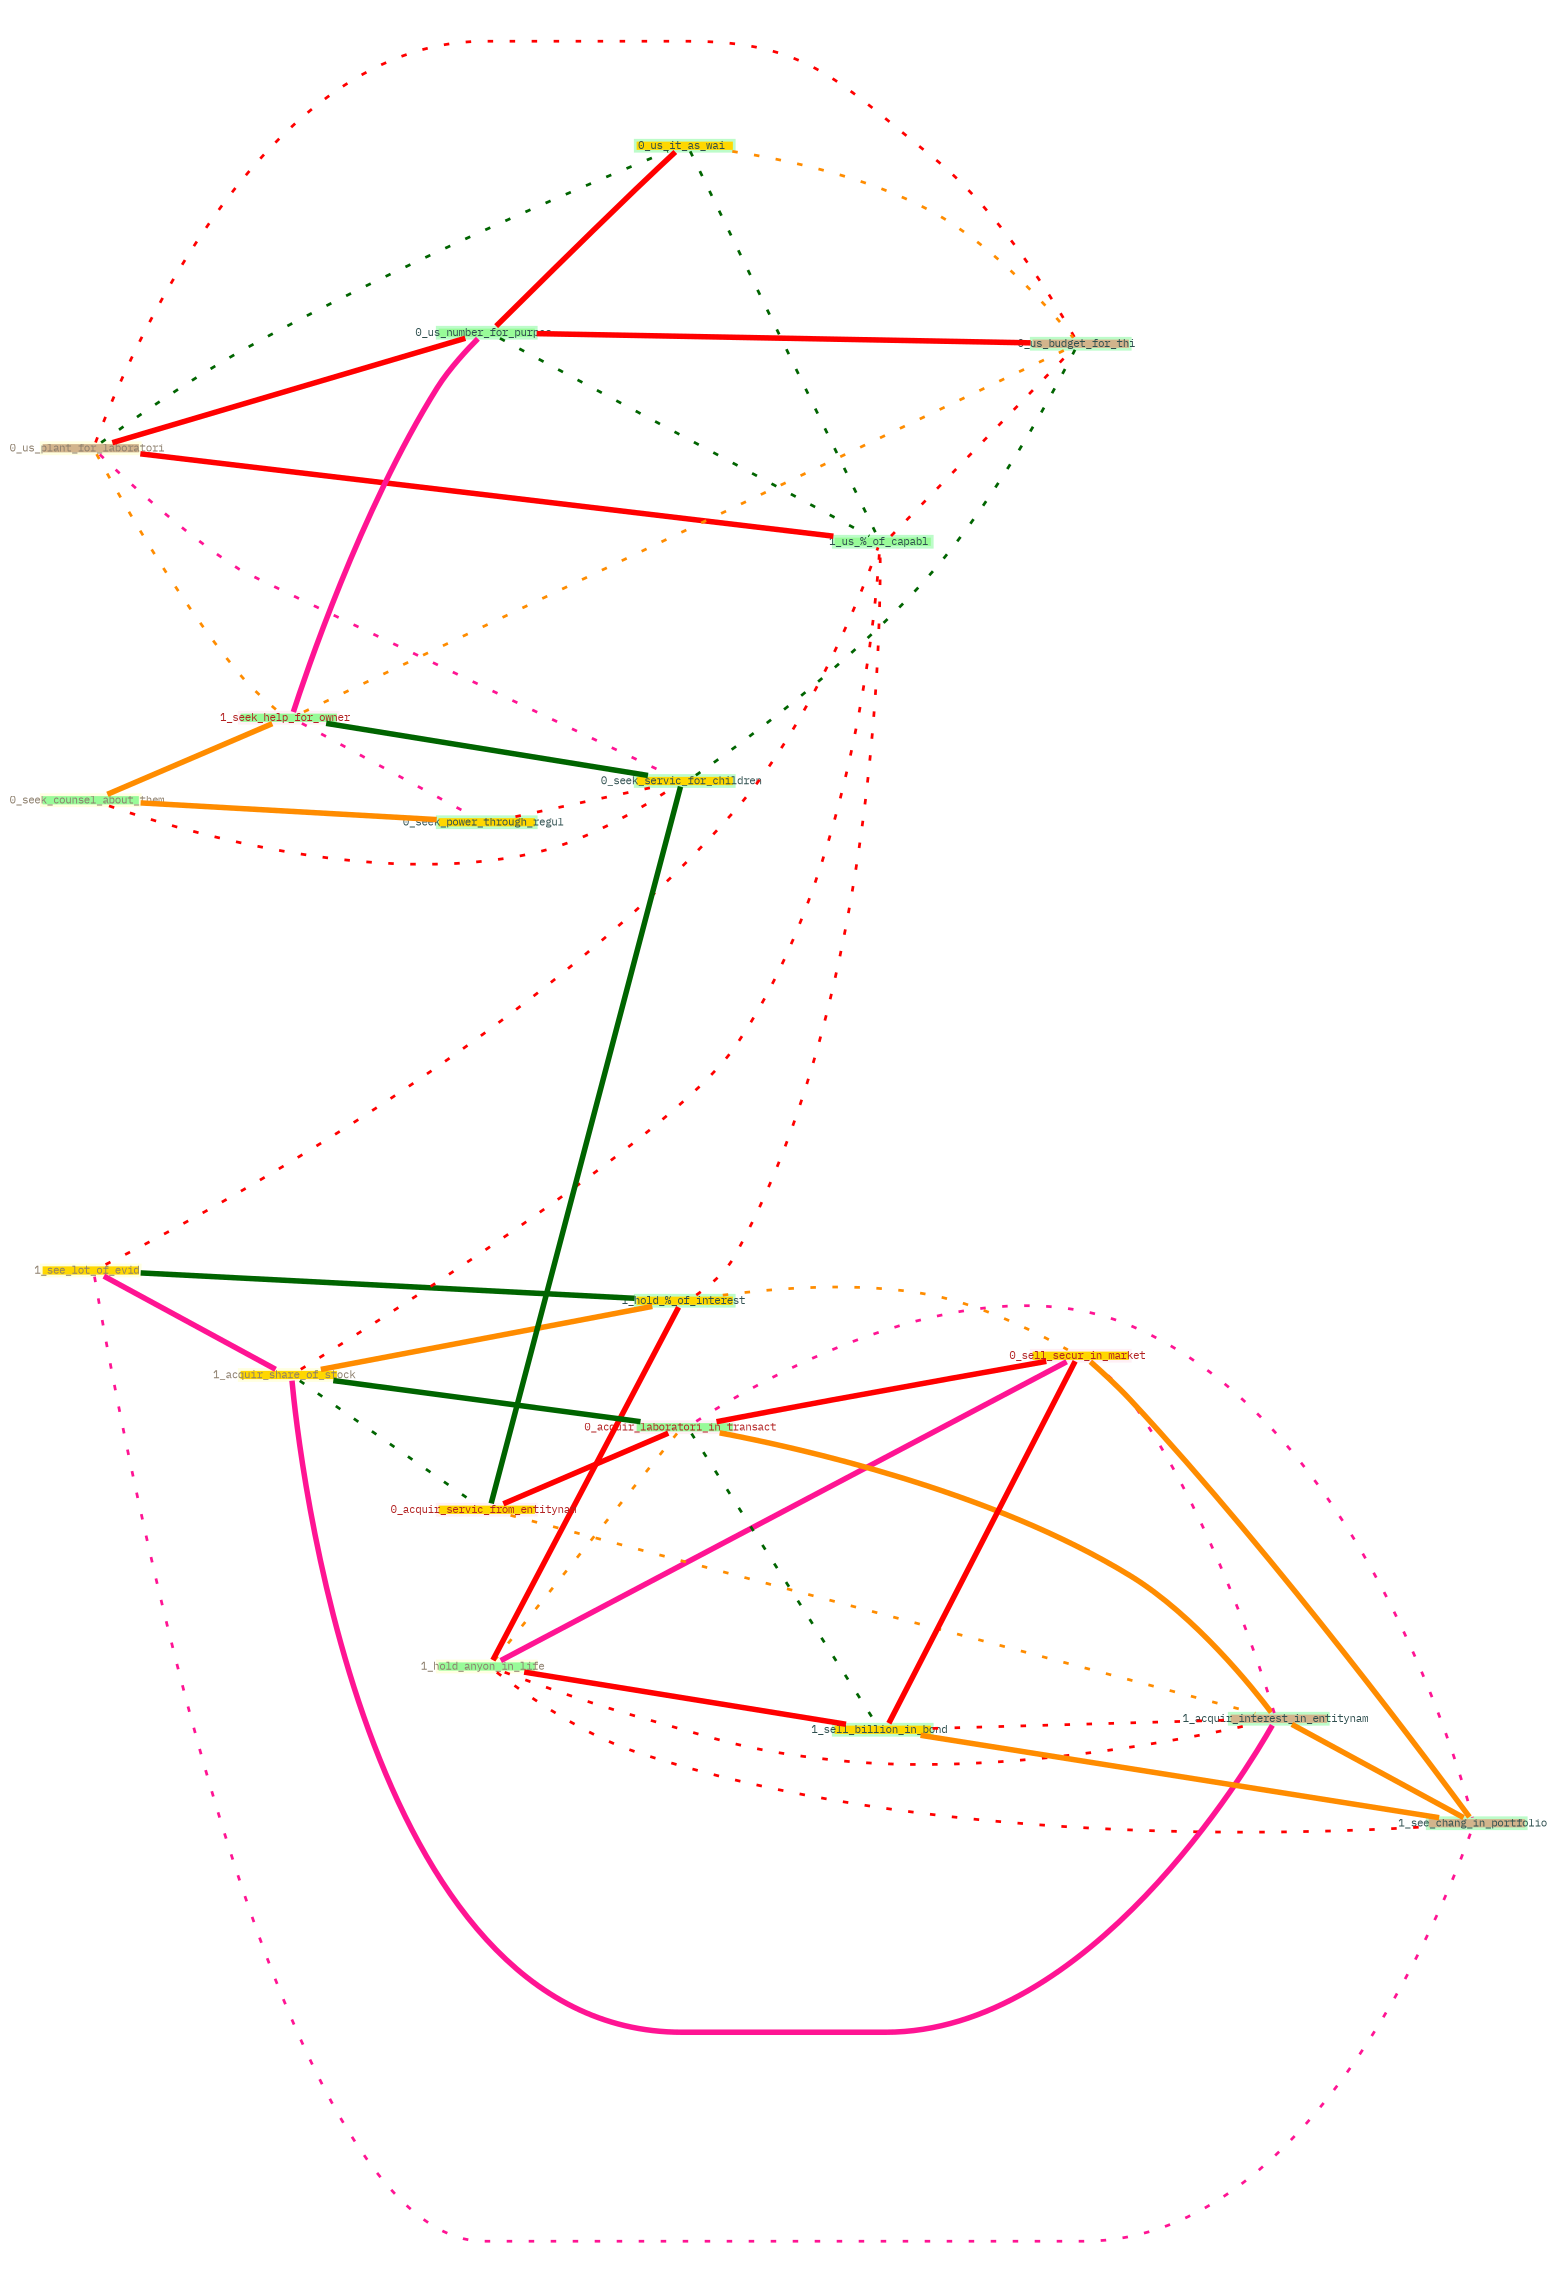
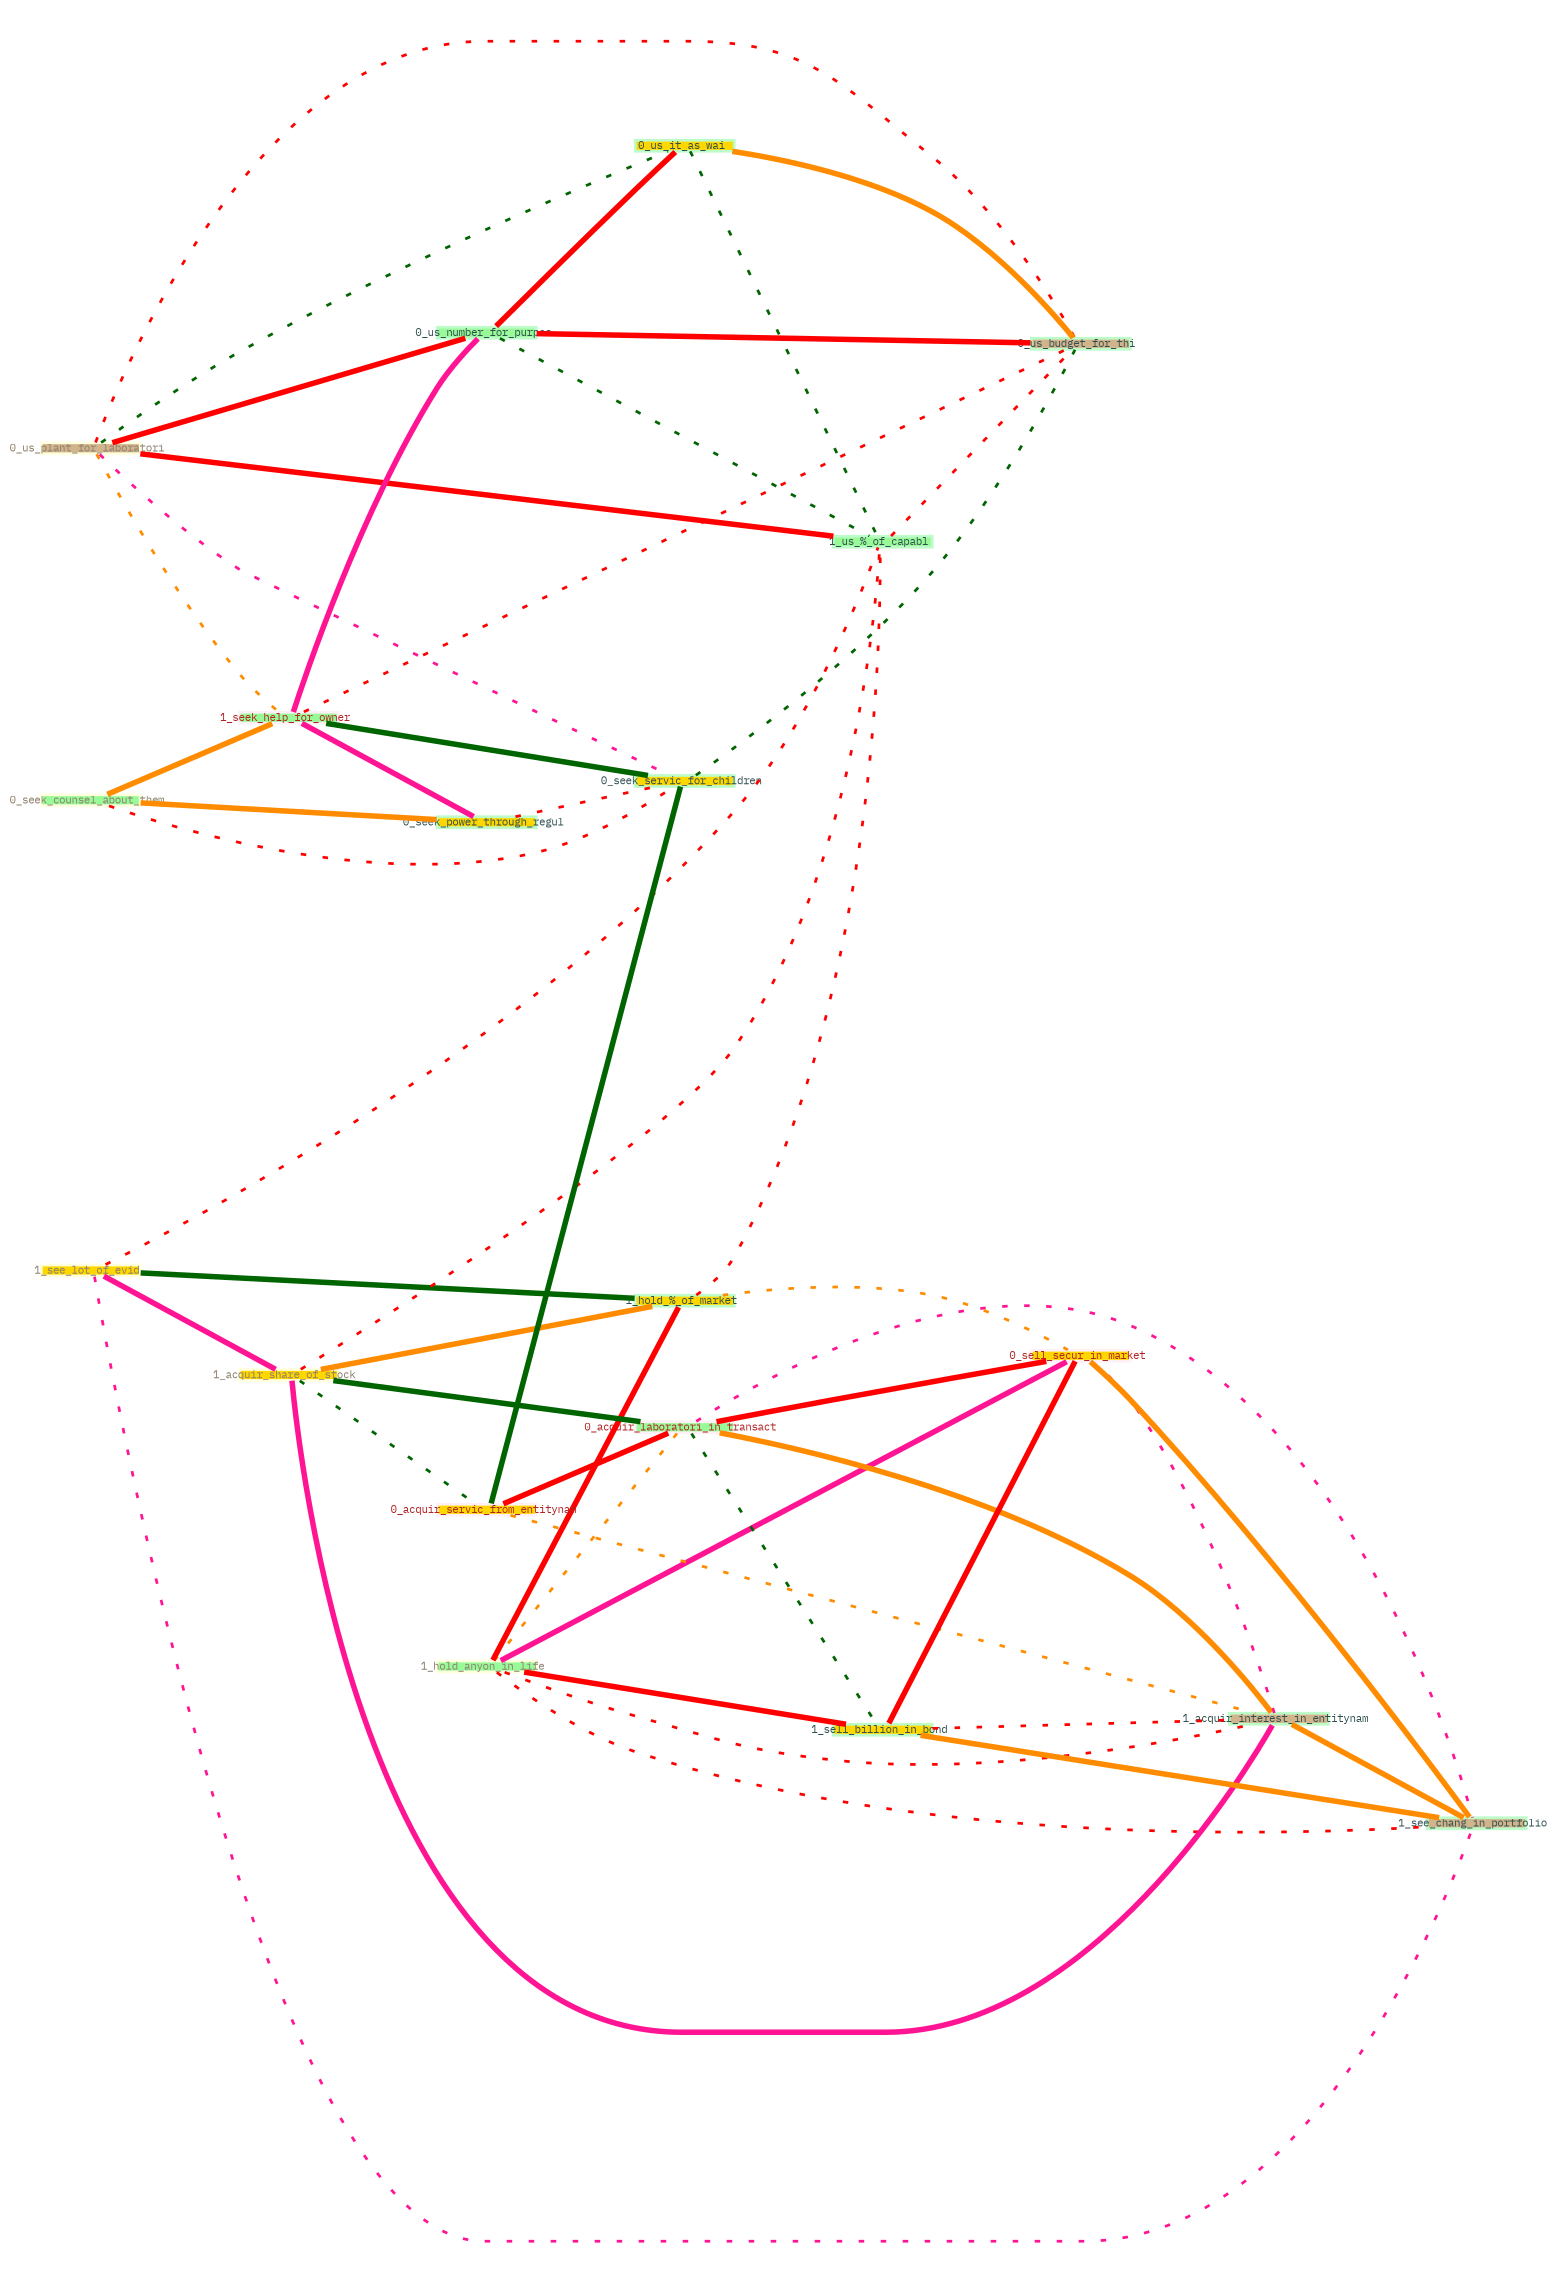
edge "0_us_it_as_wai" -- "0_us_budget_for_thi": style dotted -> bold
edge "0_us_budget_for_thi" -- "1_seek_help_for_owner": color darkorange -> red
edge "1_seek_help_for_owner" -- "0_seek_power_through_regul": style dotted -> bold
node "1_hold_%_of_interest": label "1_hold_%_of_interest" -> "1_hold_%_of_market"
